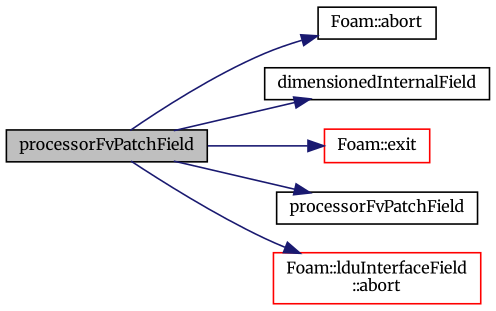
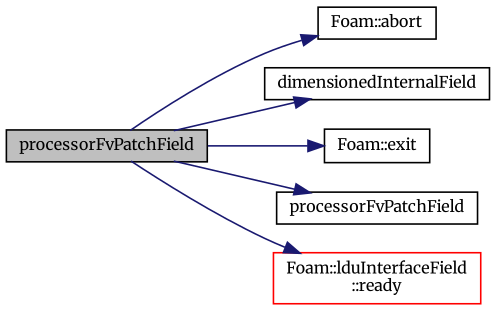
node "Foam::exit": color red -> black
node "Foam::lduInterfaceField ::abort": label "Foam::lduInterfaceField ::abort" -> "Foam::lduInterfaceField ::ready"
